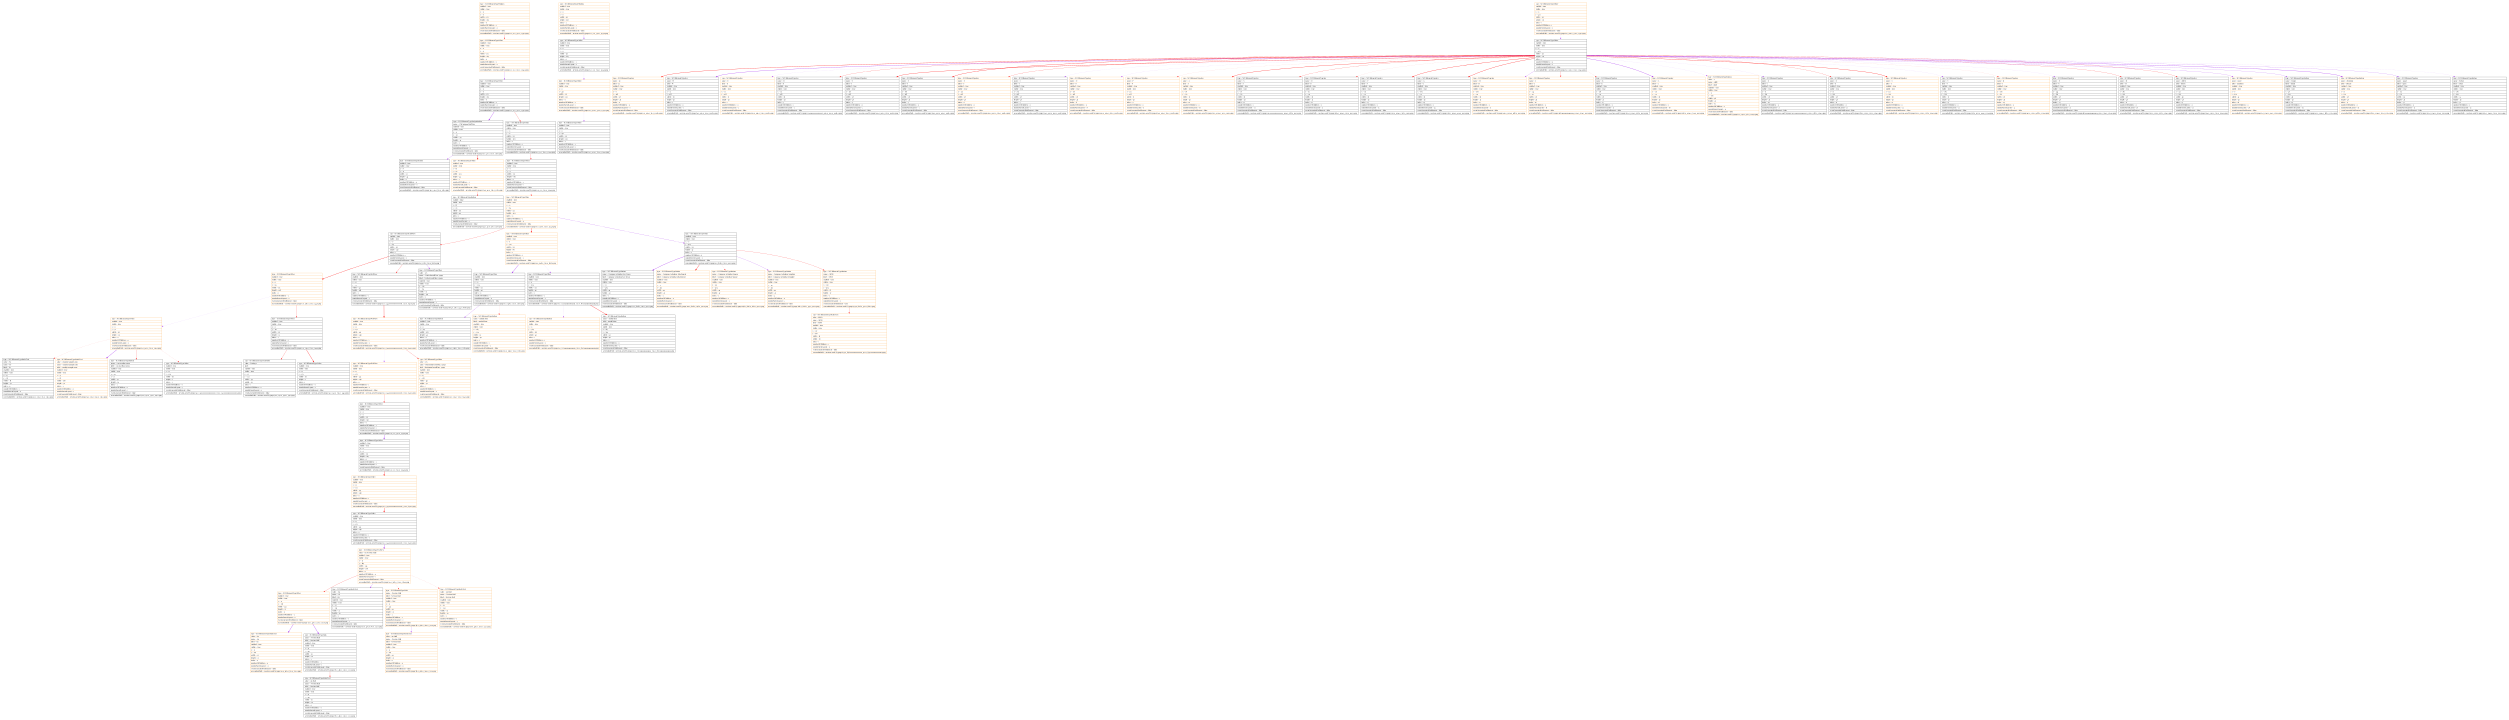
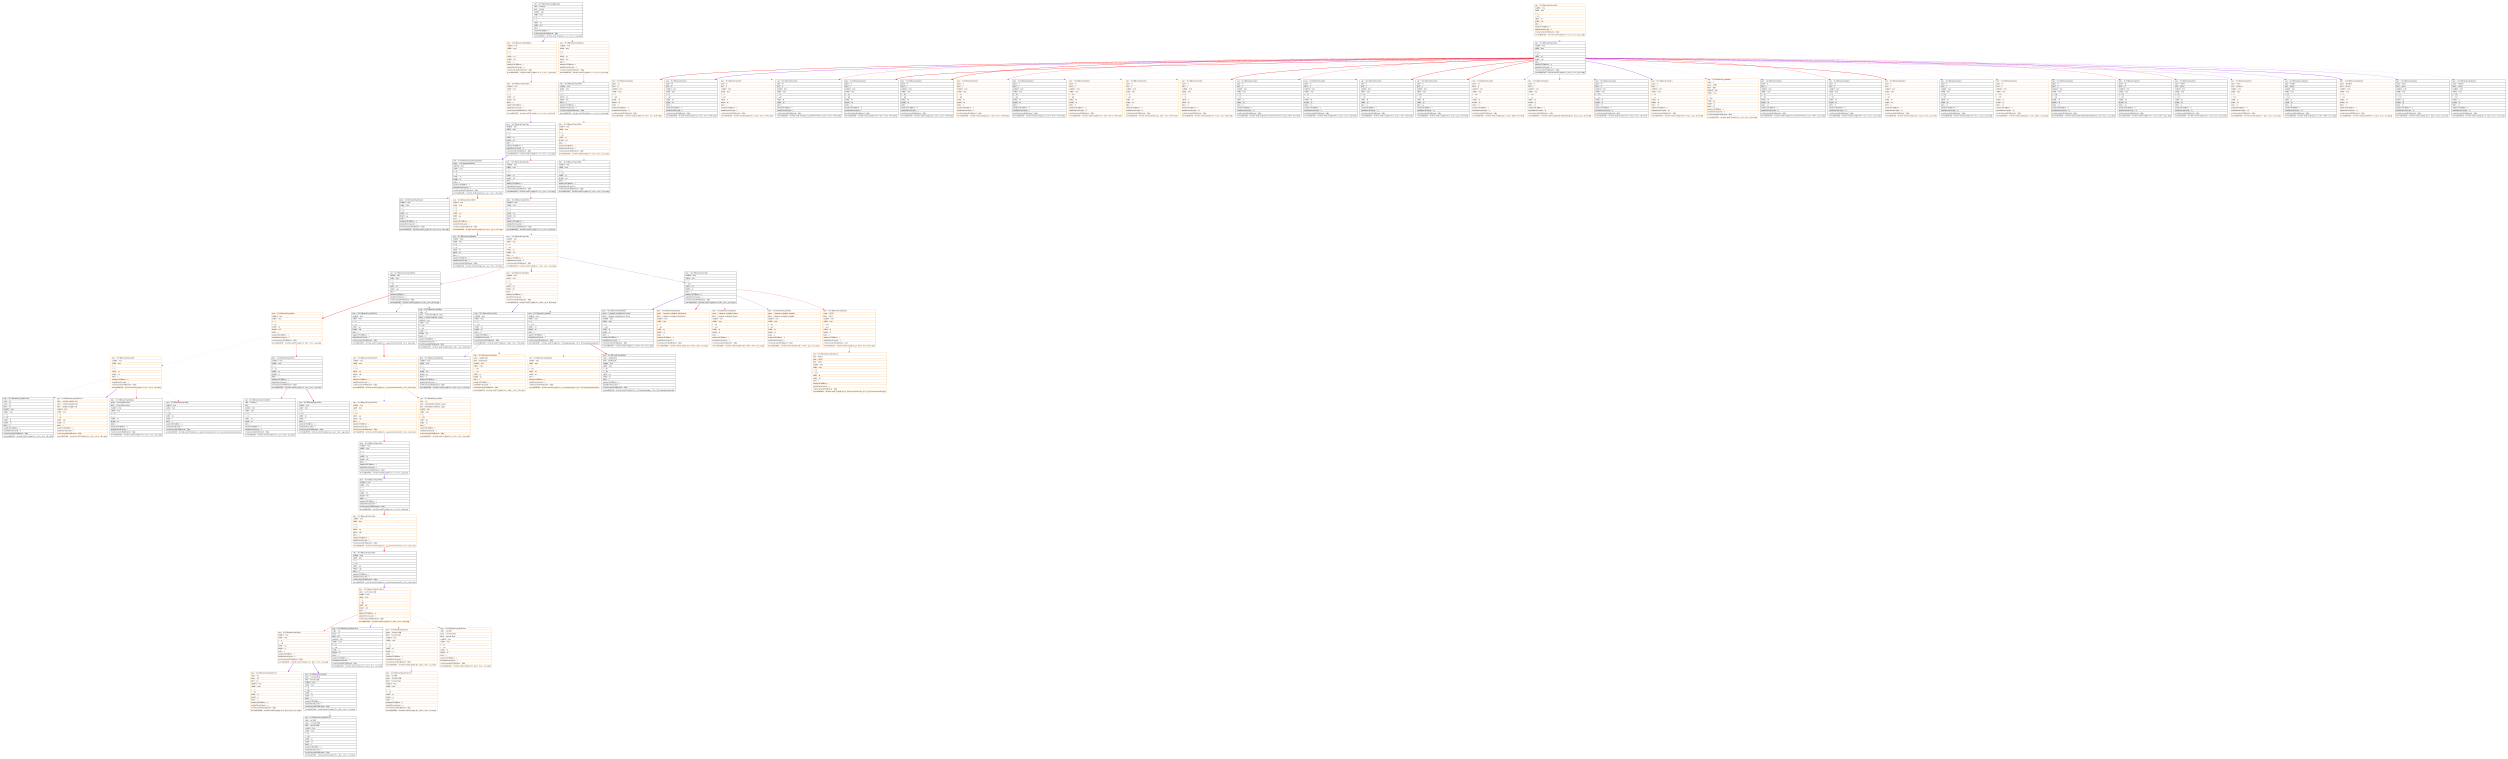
node "type = XCUIElementTypeApplication": added
